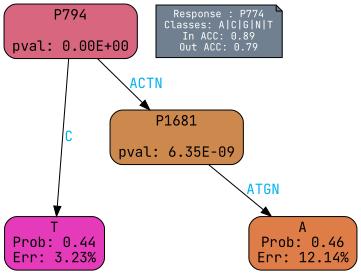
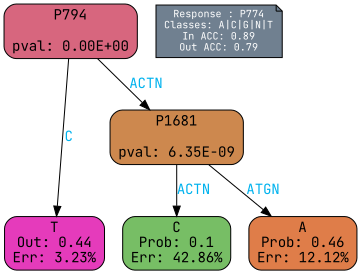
node "T Prob: 0.44 Err: 3.23%": label "T Prob: 0.44 Err: 3.23%" -> "T Out: 0.44 Err: 3.23%"
node "C Prob: 0.1 Err: 42.86%": added
node "A Prob: 0.46 Err: 12.14%": label "A Prob: 0.46 Err: 12.14%" -> "A Prob: 0.46 Err: 12.12%"
